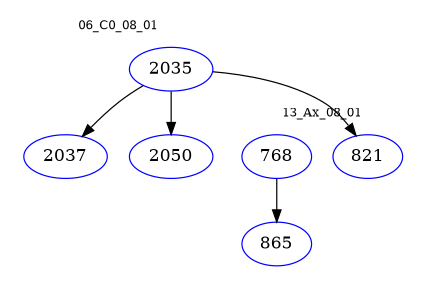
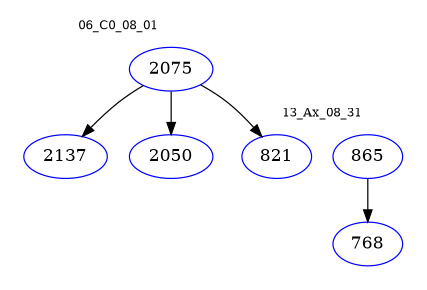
node "2035": label "2035" -> "2075"
cluster "13_Ax_08_01": label "13_Ax_08_01" -> "13_Ax_08_31"
node "2037": label "2037" -> "2137"
edge "768" -> "865": reversed
